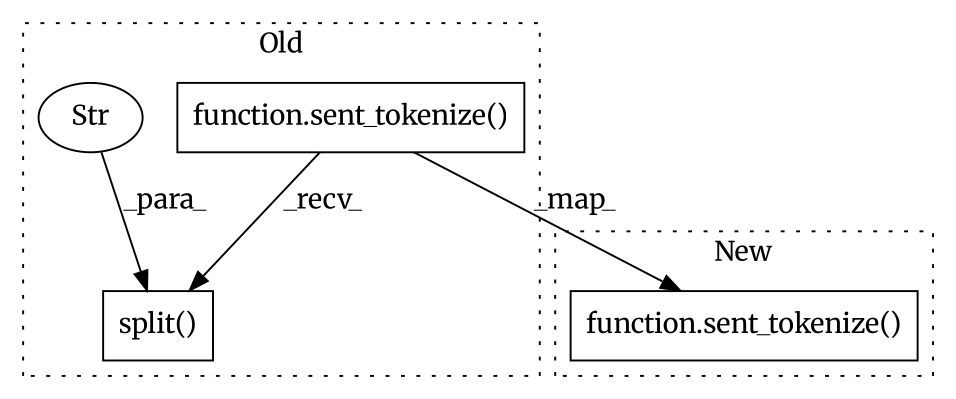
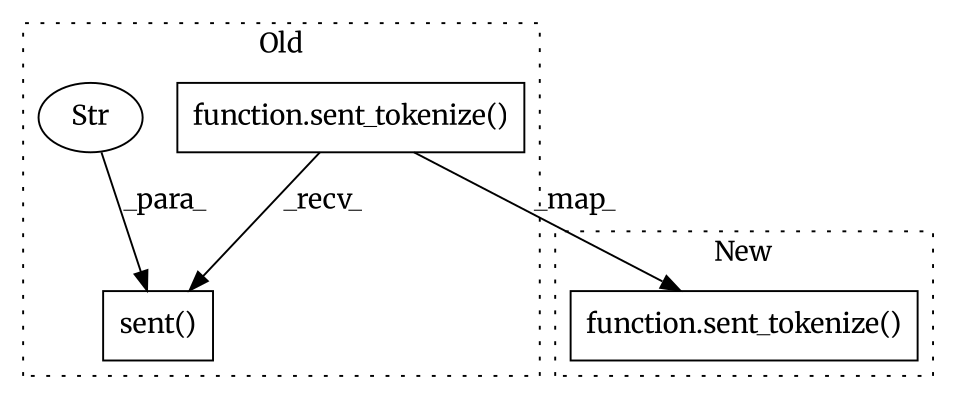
node "split()": label "split()" -> "sent()"
